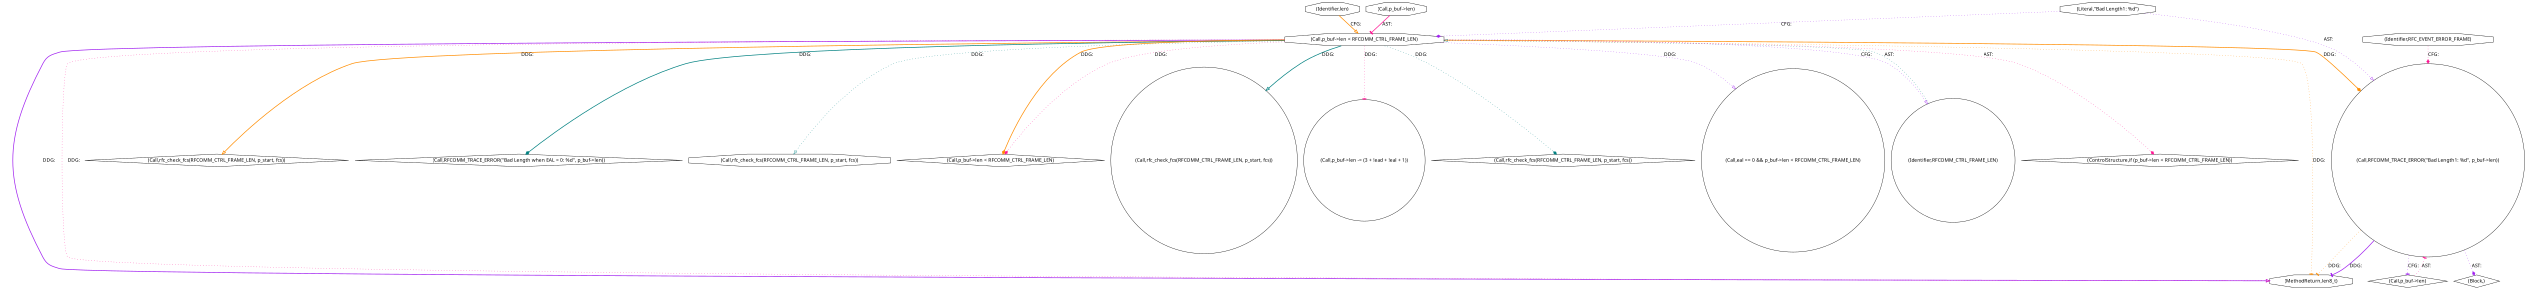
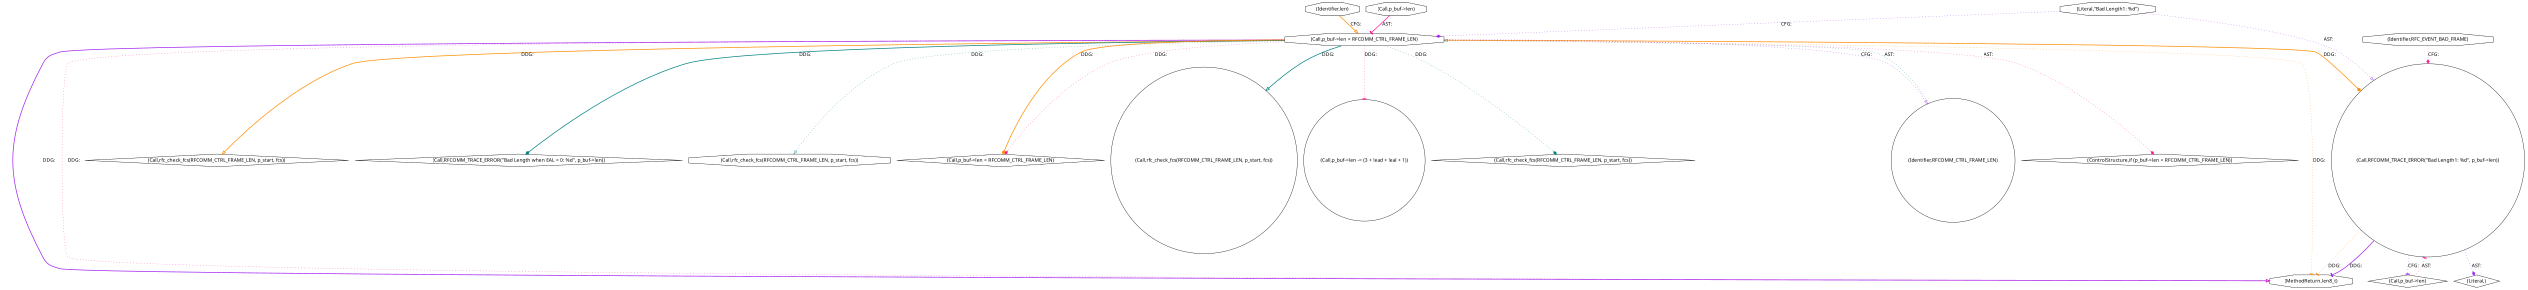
node "(Identifier,RFC_EVENT_ERROR_FRAME)": label "(Identifier,RFC_EVENT_ERROR_FRAME)" -> "(Identifier,RFC_EVENT_BAD_FRAME)"
node "(Call,eal == 0 && p_buf->len < RFCOMM_CTRL_FRAME_LEN)": removed
node "(Block,)": label "(Block,)" -> "(Literal,)"
